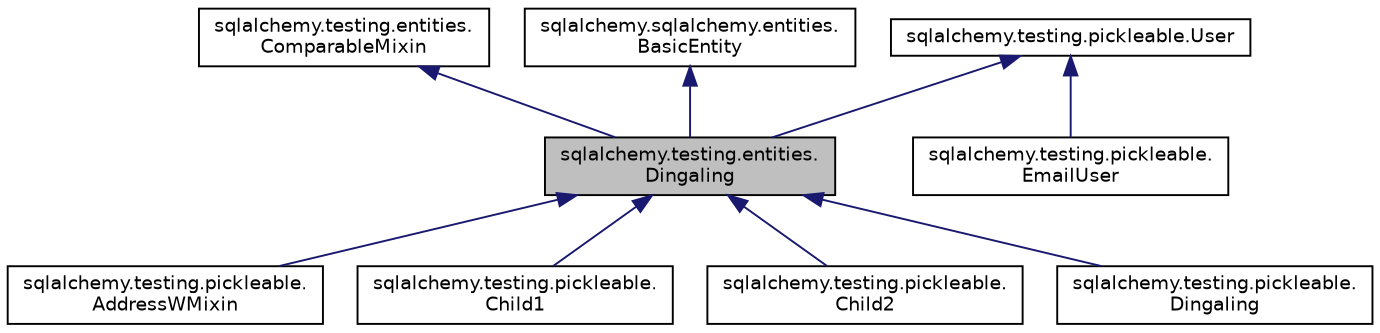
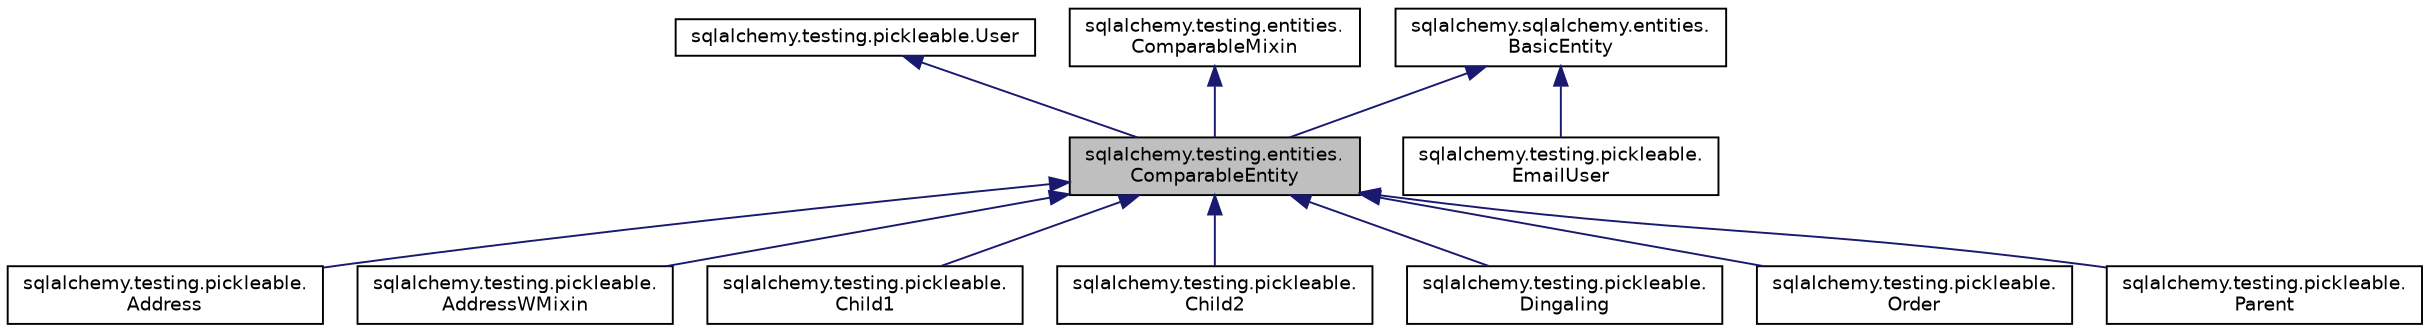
edge "sqlalchemy.testing.pickleable. EmailUser" -> "sqlalchemy.testing.pickleable.User": now "sqlalchemy.testing.pickleable. EmailUser" -> "sqlalchemy.sqlalchemy.entities. BasicEntity"
node "sqlalchemy.testing.entities. Dingaling": label "sqlalchemy.testing.entities. Dingaling" -> "sqlalchemy.testing.entities. ComparableEntity"
node "sqlalchemy.testing.pickleable. Address": added
node "sqlalchemy.testing.pickleable. Order": added
node "sqlalchemy.testing.pickleable. Parent": added
